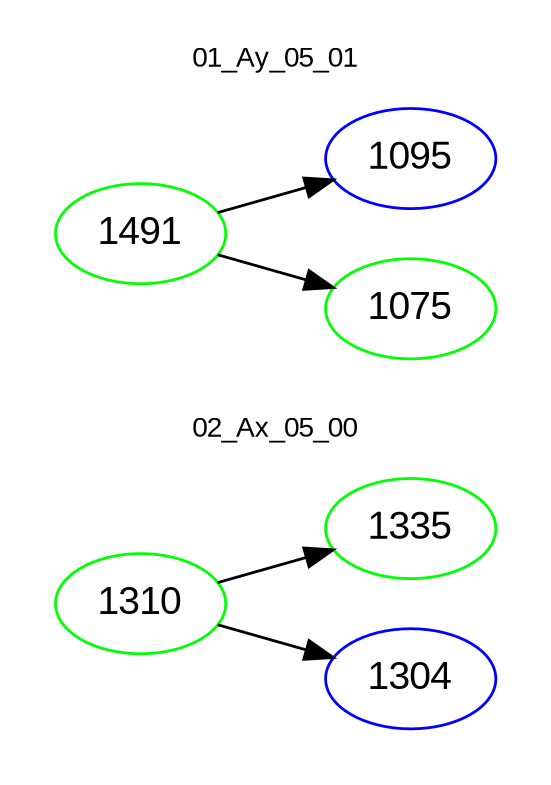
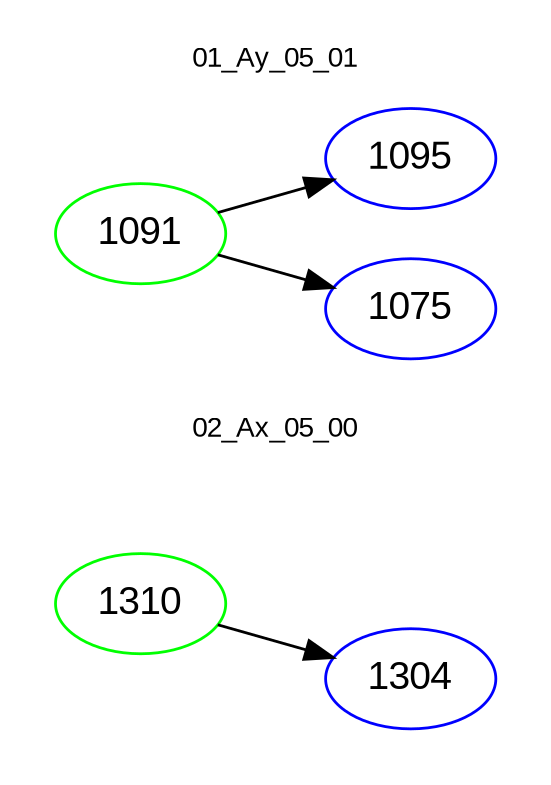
node "1491": label "1491" -> "1091"
node "1075": color green -> blue
node "1335": removed
